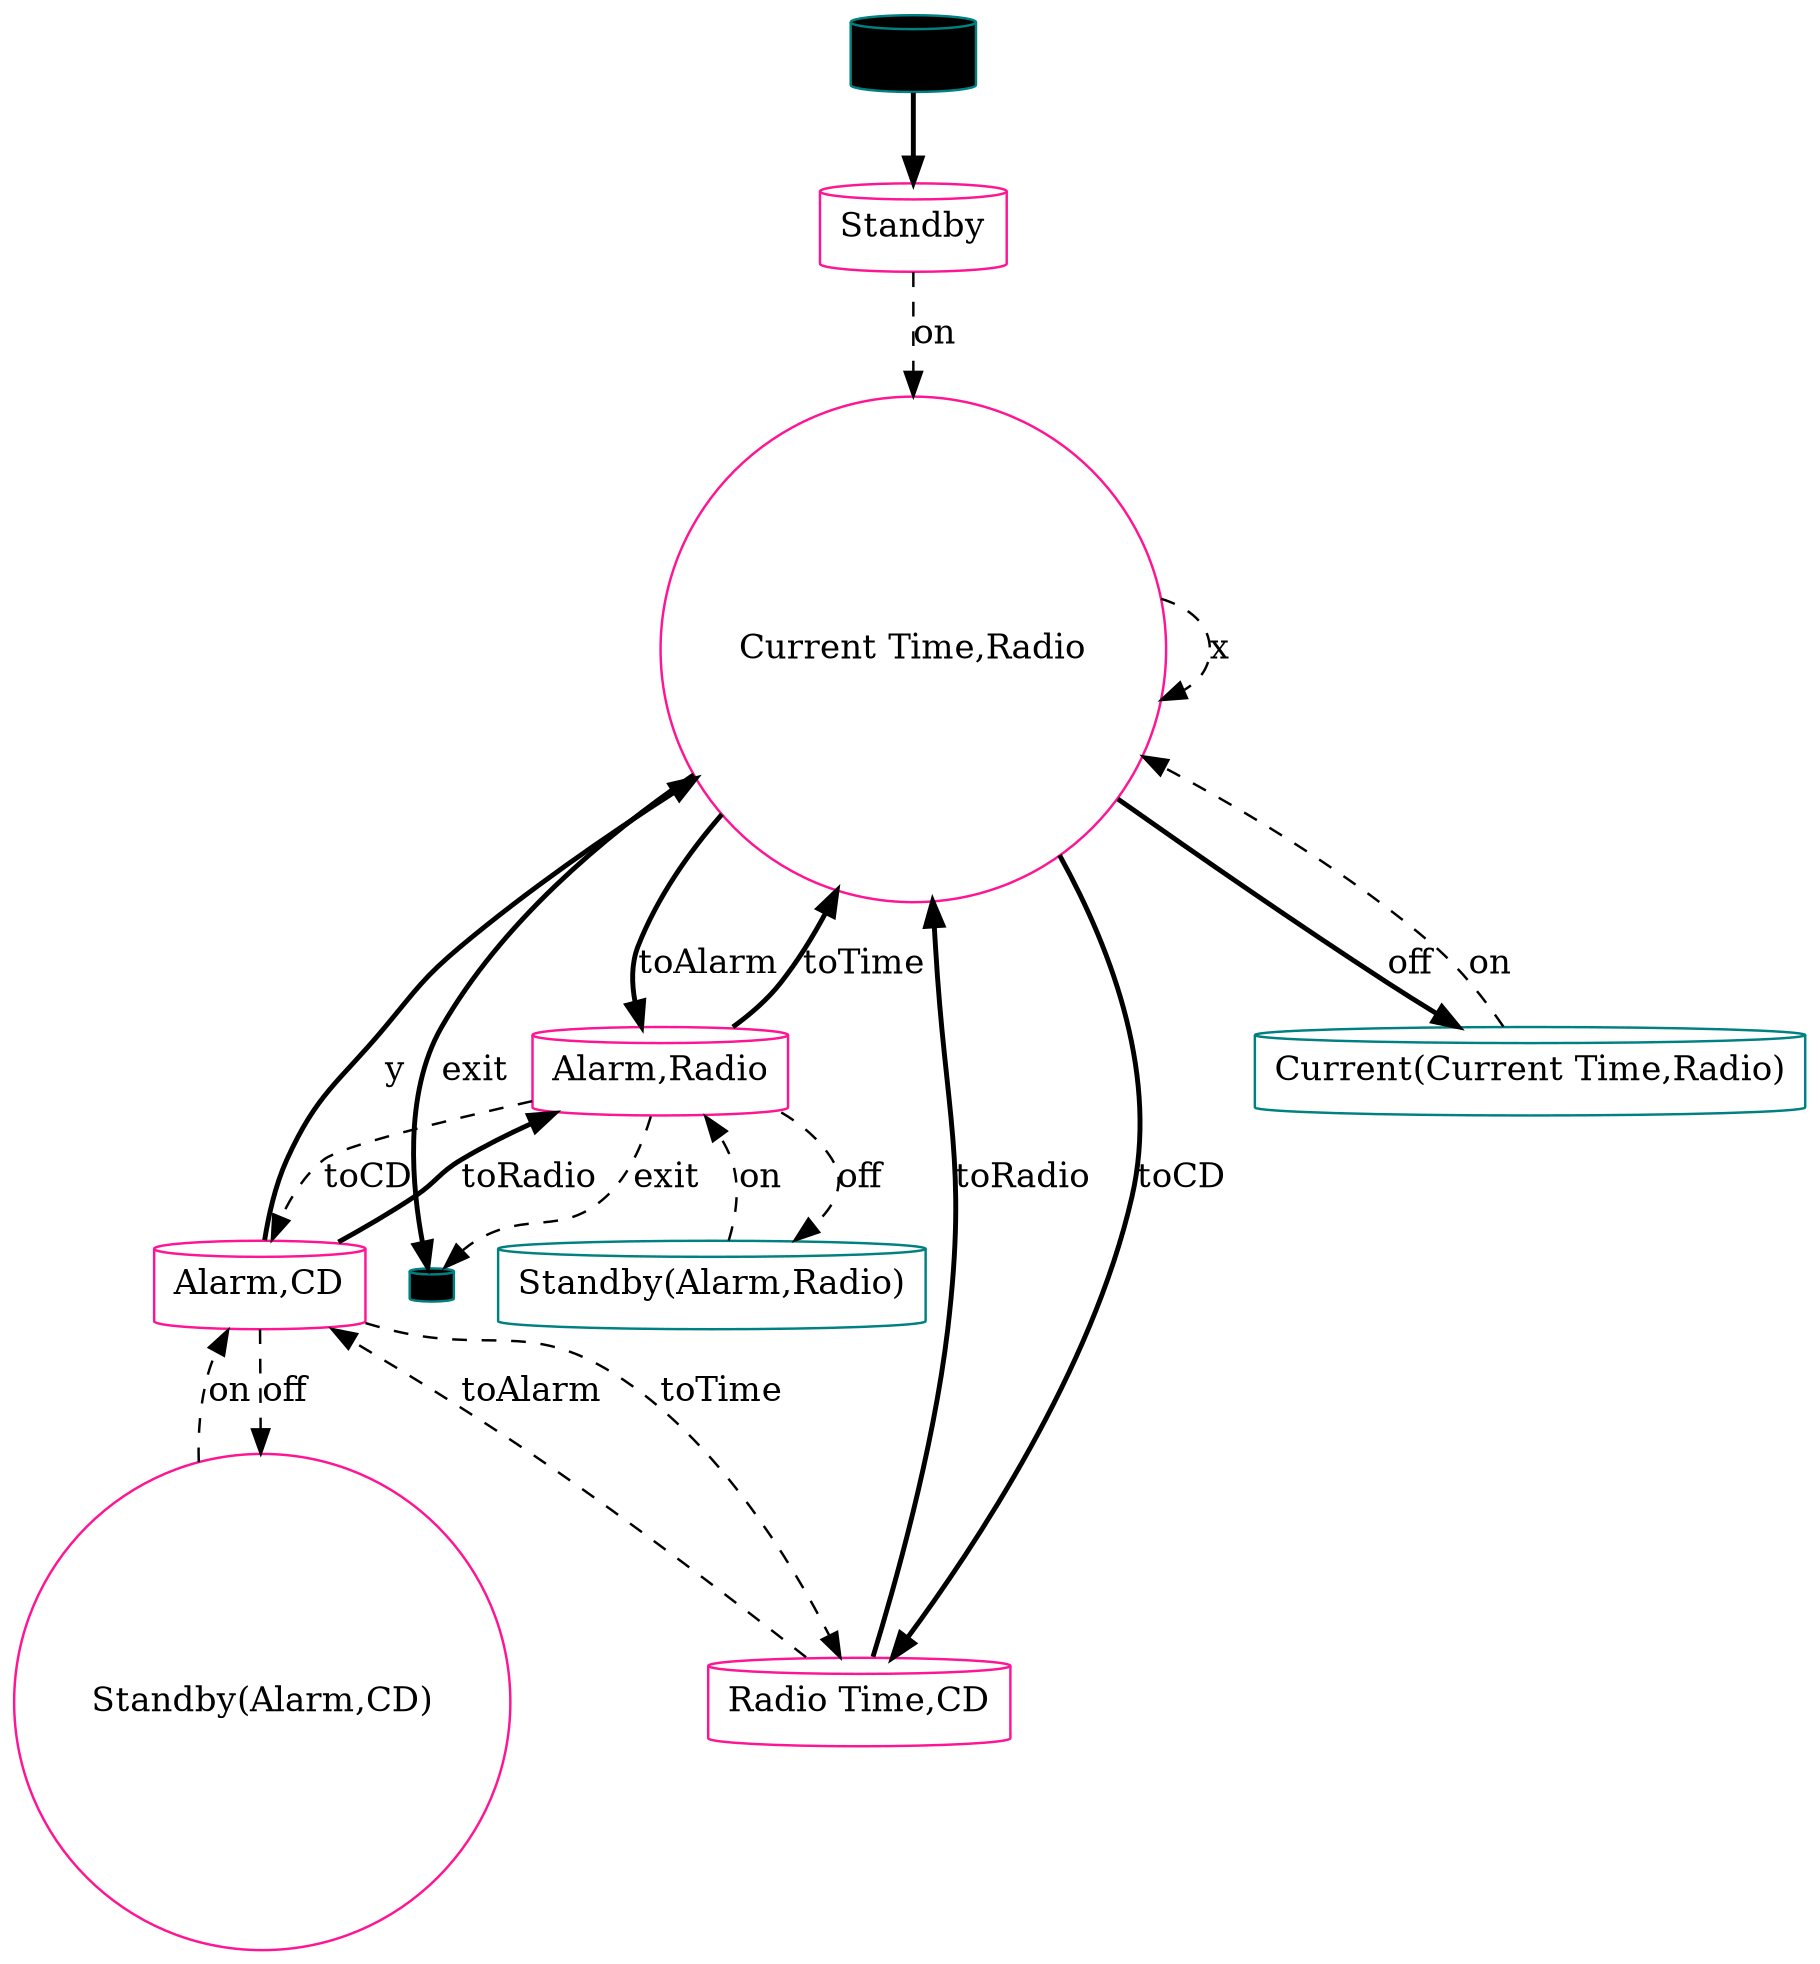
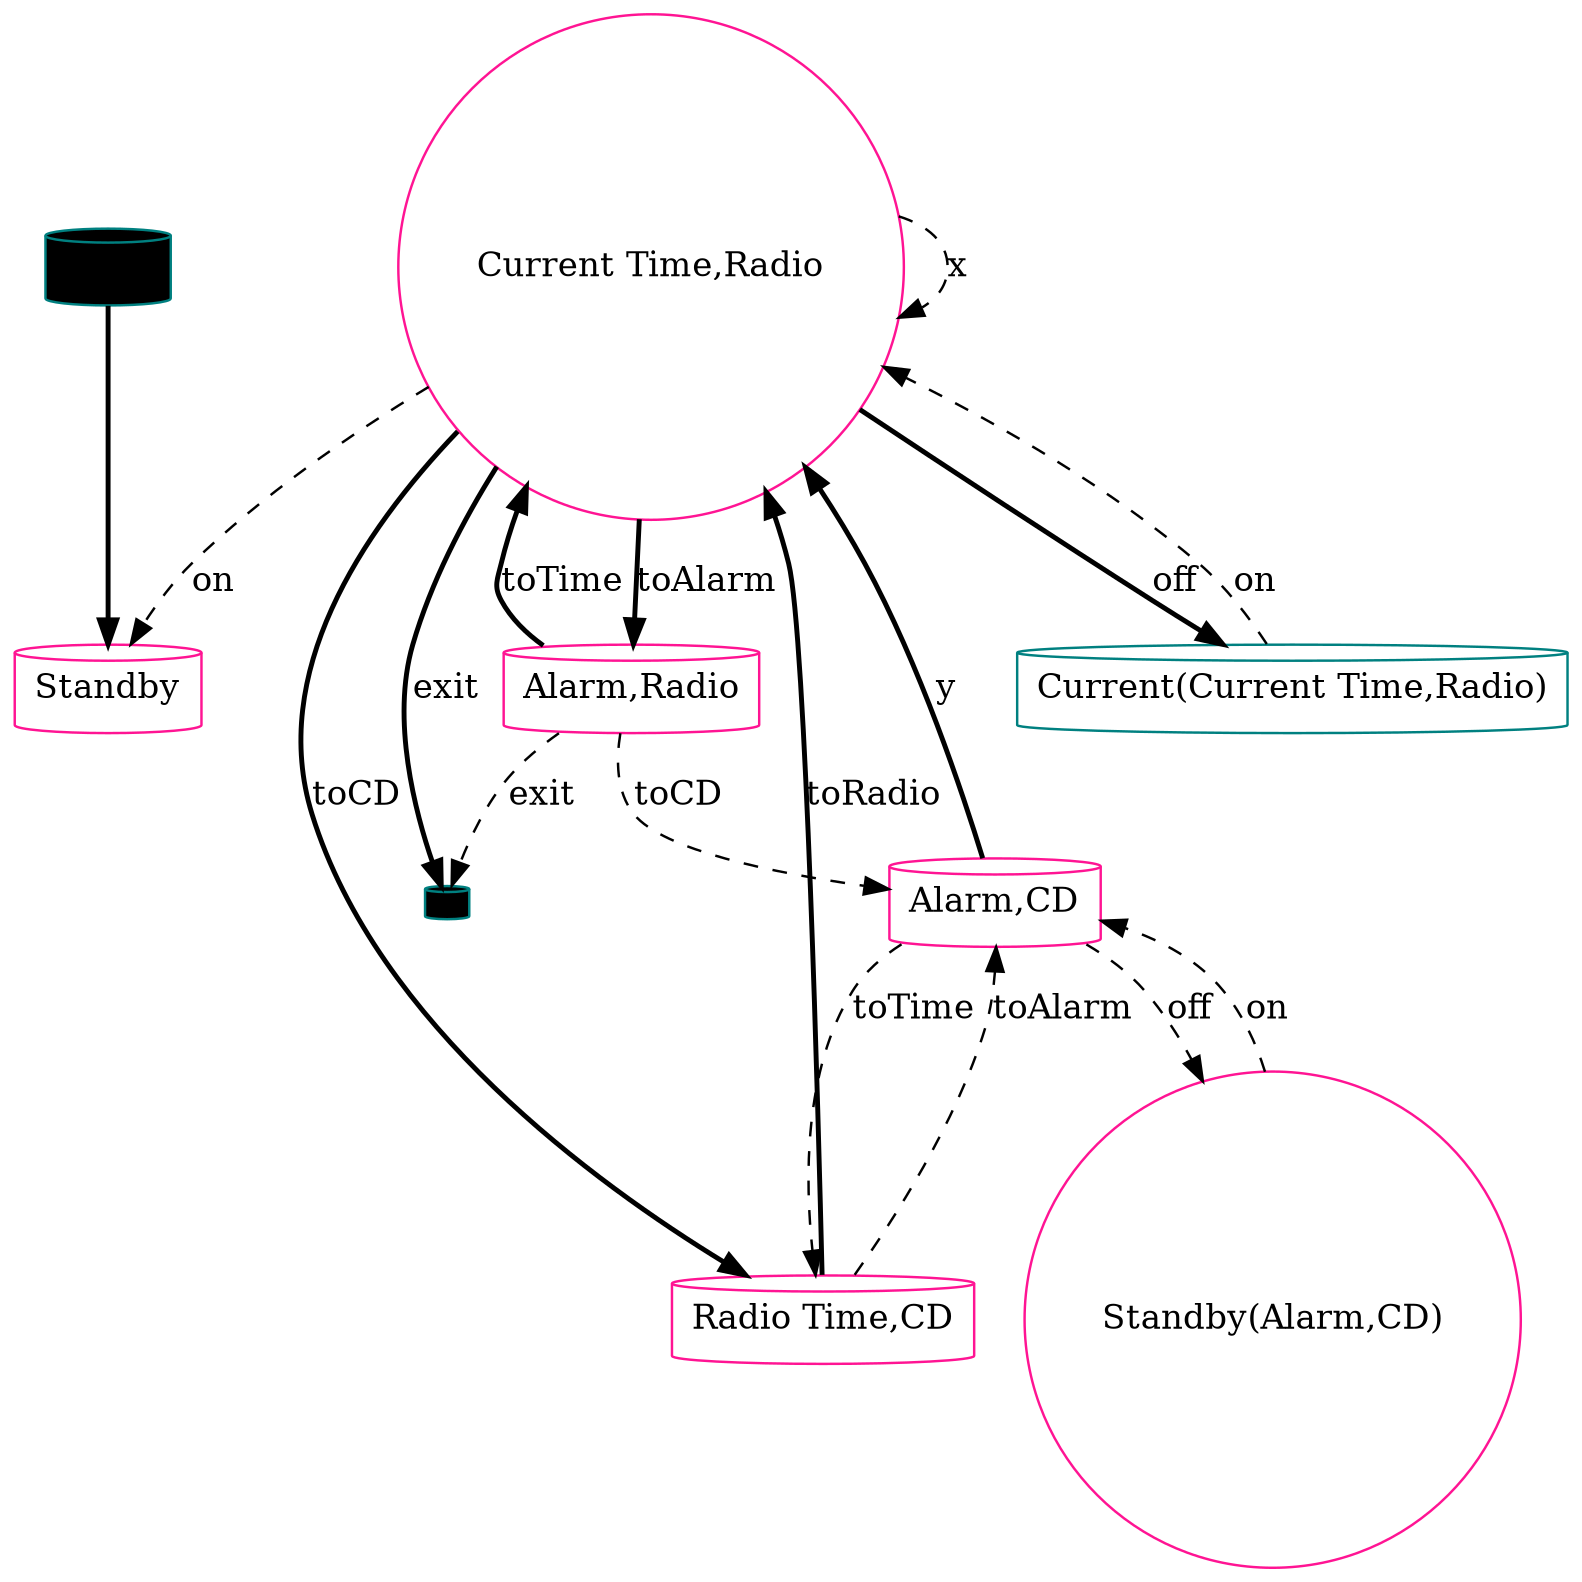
edge "Standby" -> "Current Time,Radio": reversed
edge "Alarm,CD" -> "Alarm,Radio": removed, label "toRadio"
node "Standby(Alarm,Radio)": removed
